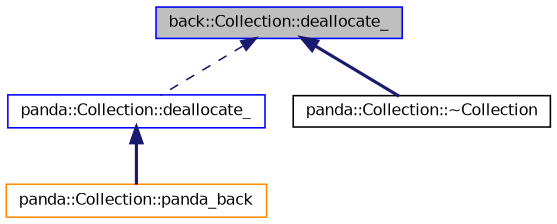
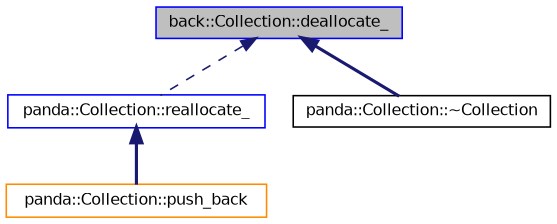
node "panda::Collection::deallocate_": label "panda::Collection::deallocate_" -> "panda::Collection::reallocate_"
node "panda::Collection::panda_back": label "panda::Collection::panda_back" -> "panda::Collection::push_back"
